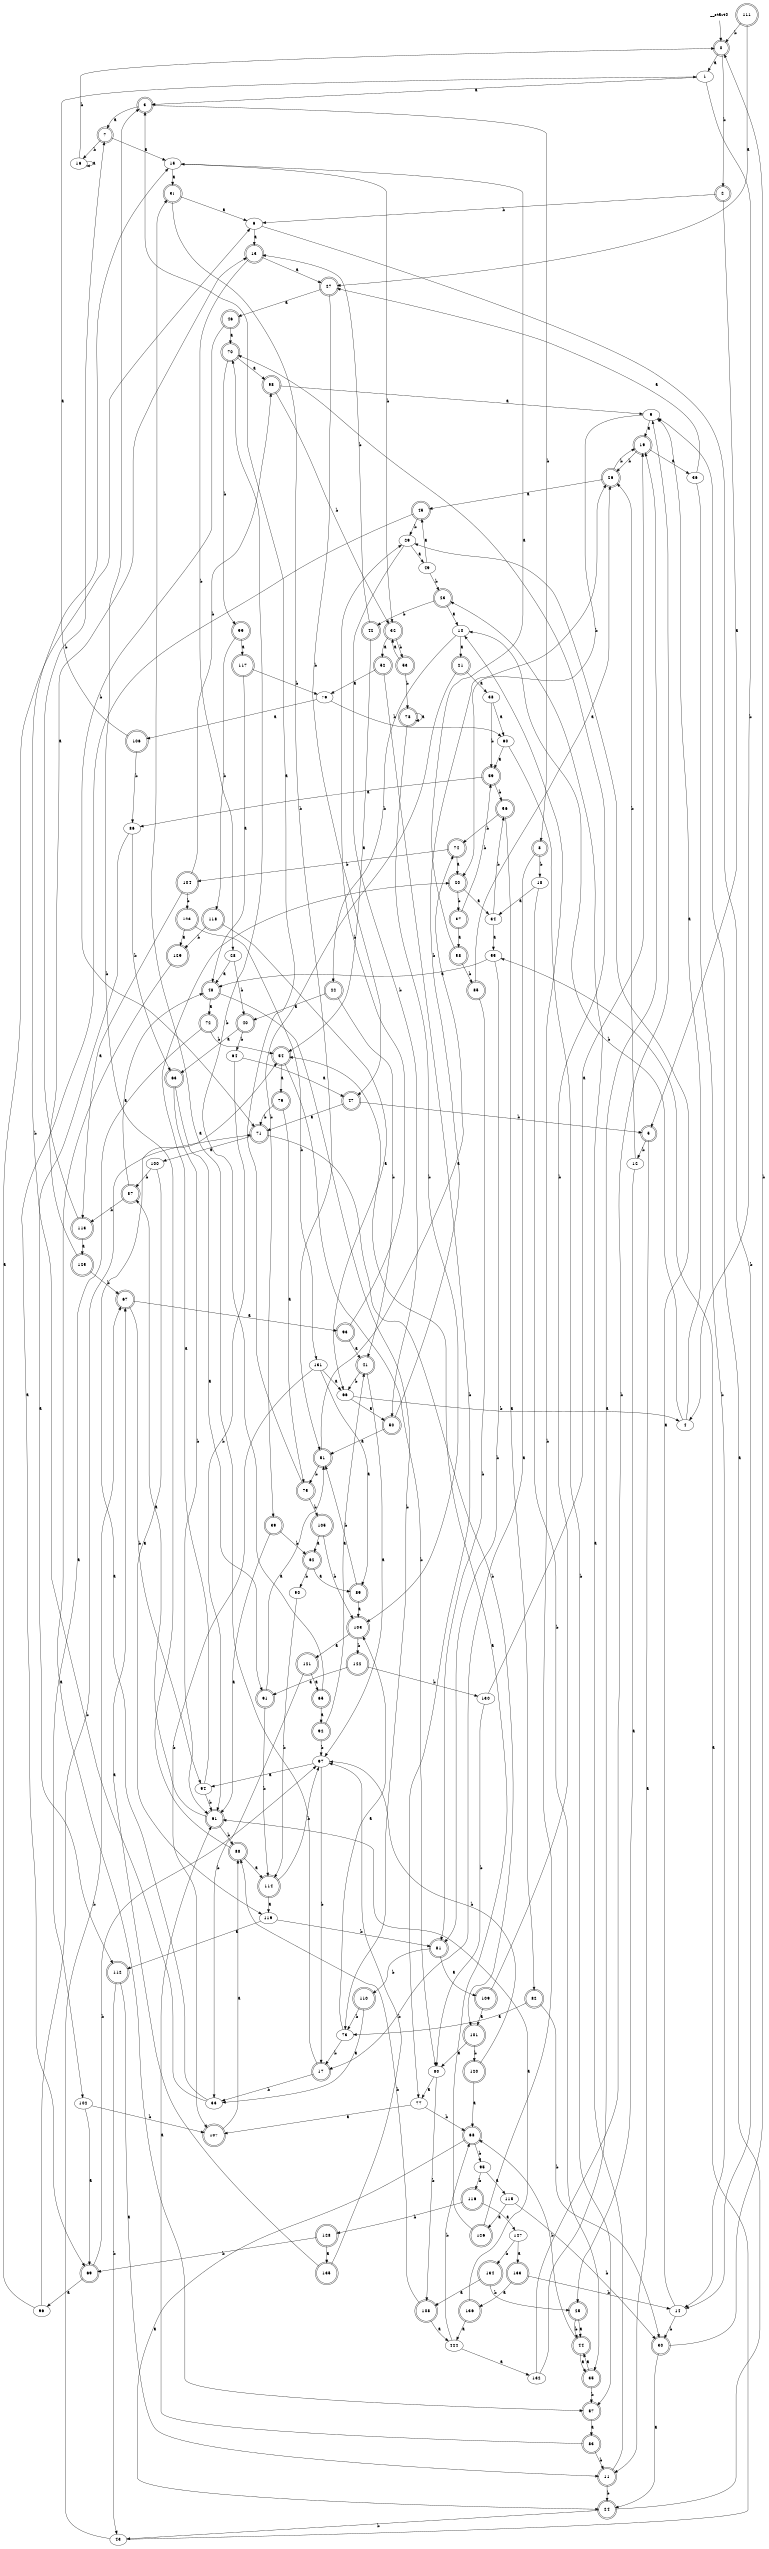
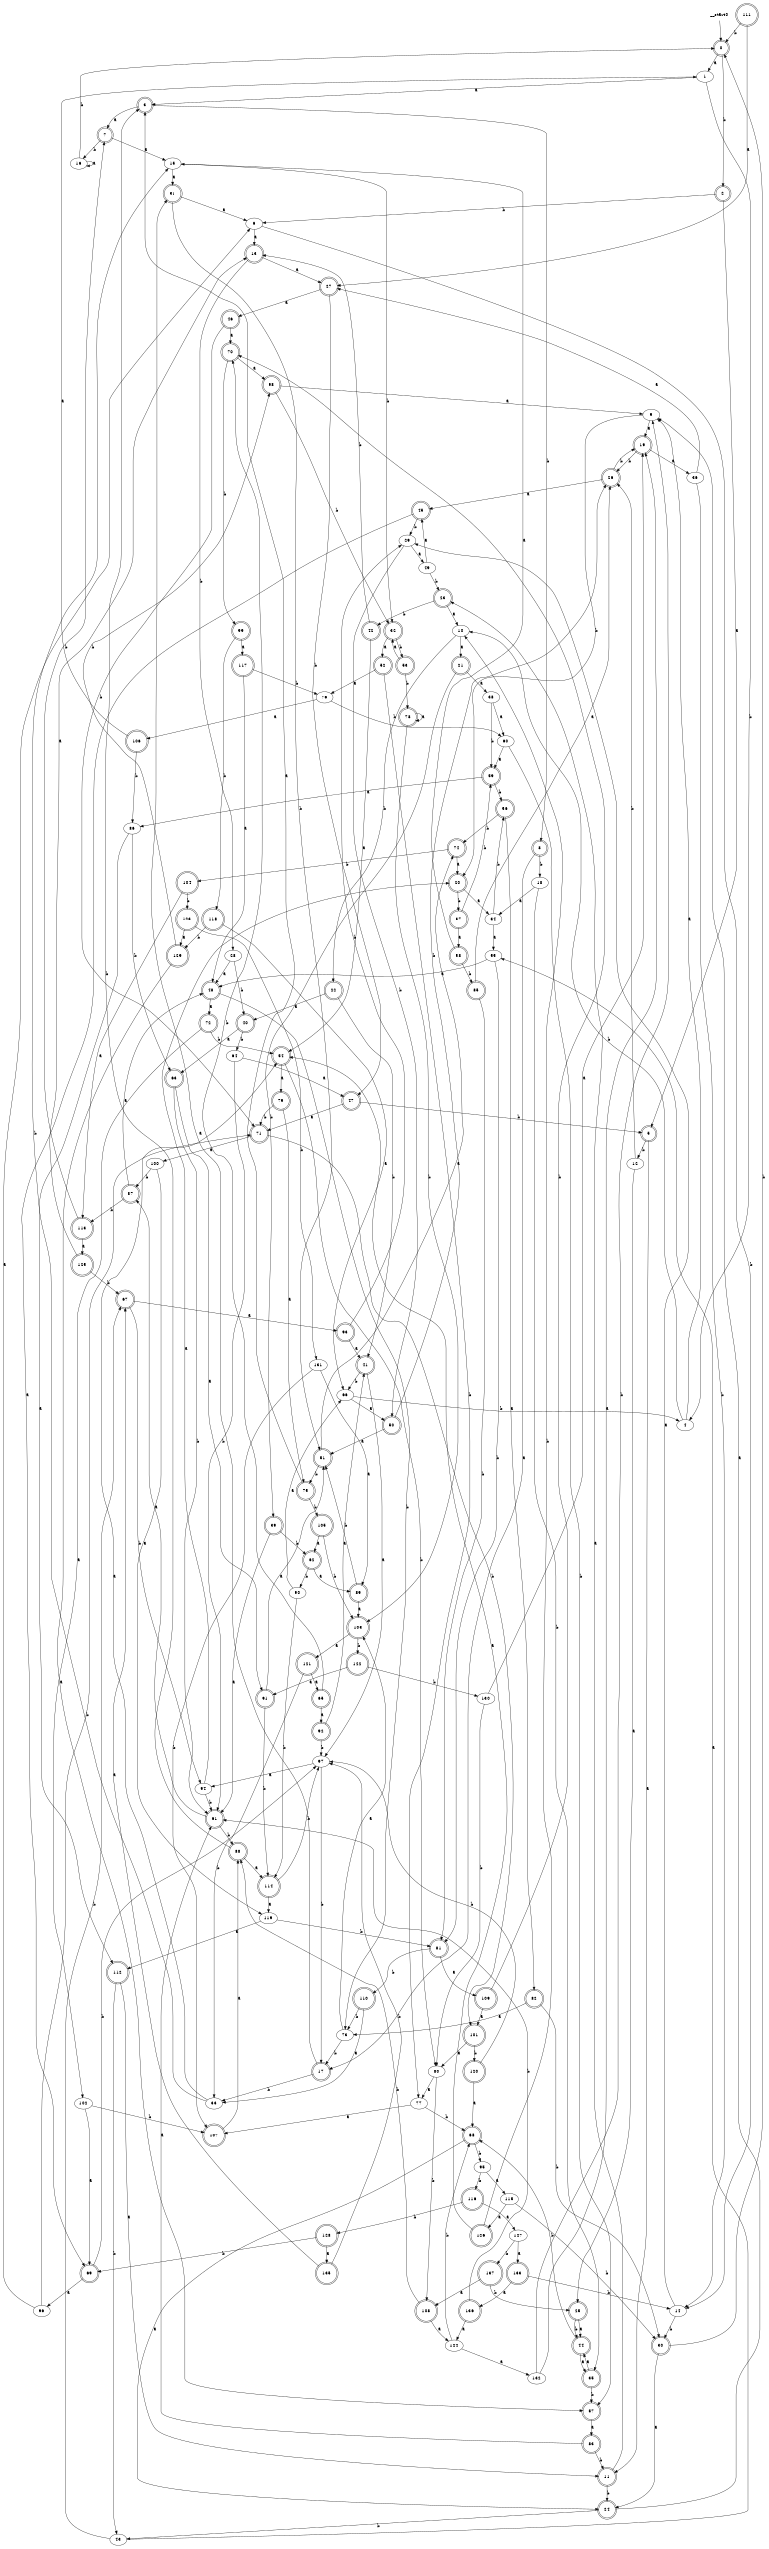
edge "104" -> "98": now "129" -> "98"
edge "131" -> "66": now "90" -> "66"
edge "136" -> "61": label "a" -> "b"
node "134": label "134" -> "137"
node "424": label "424" -> "124"
